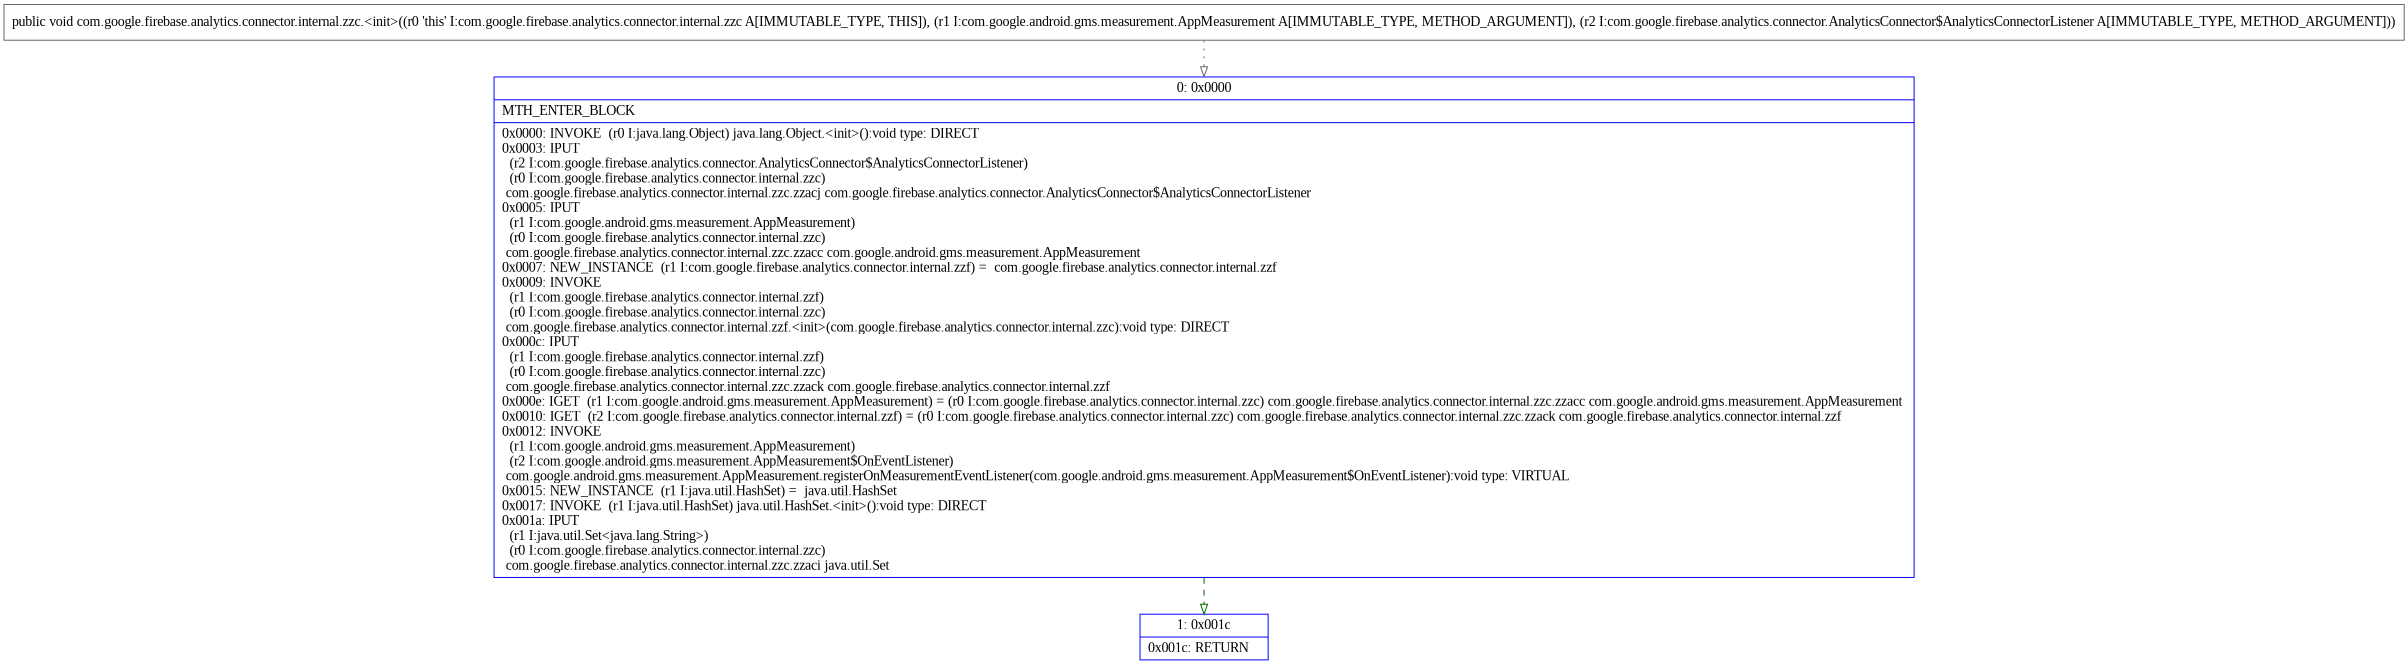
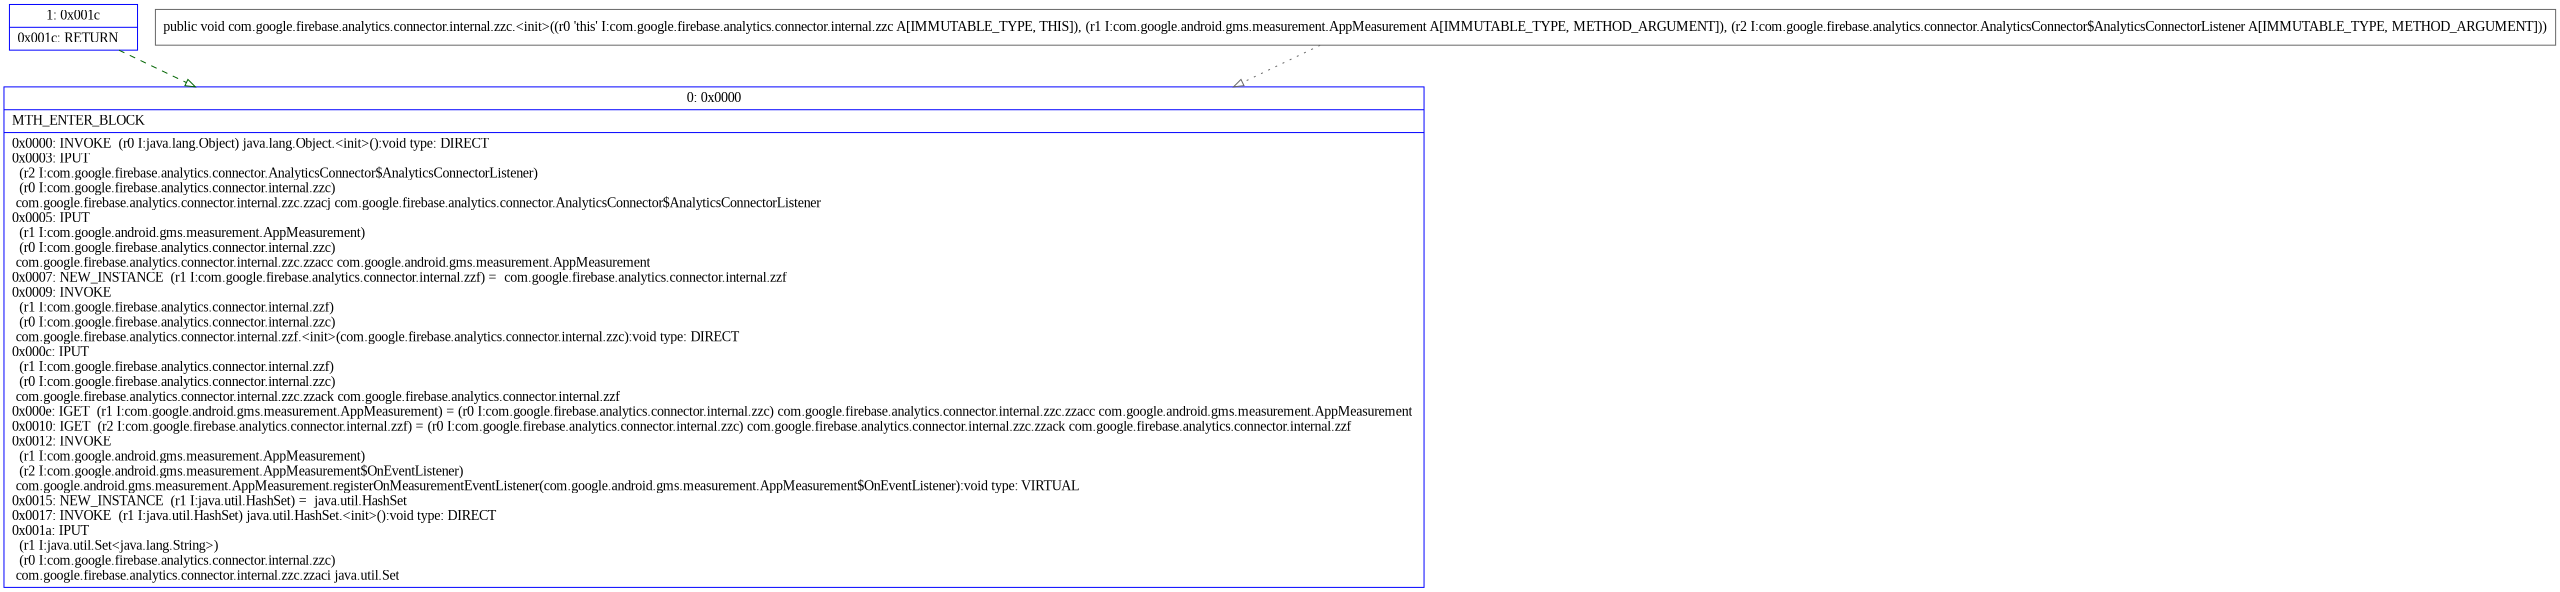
edge "0: 0x0000" -> "1: 0x001c": reversed
